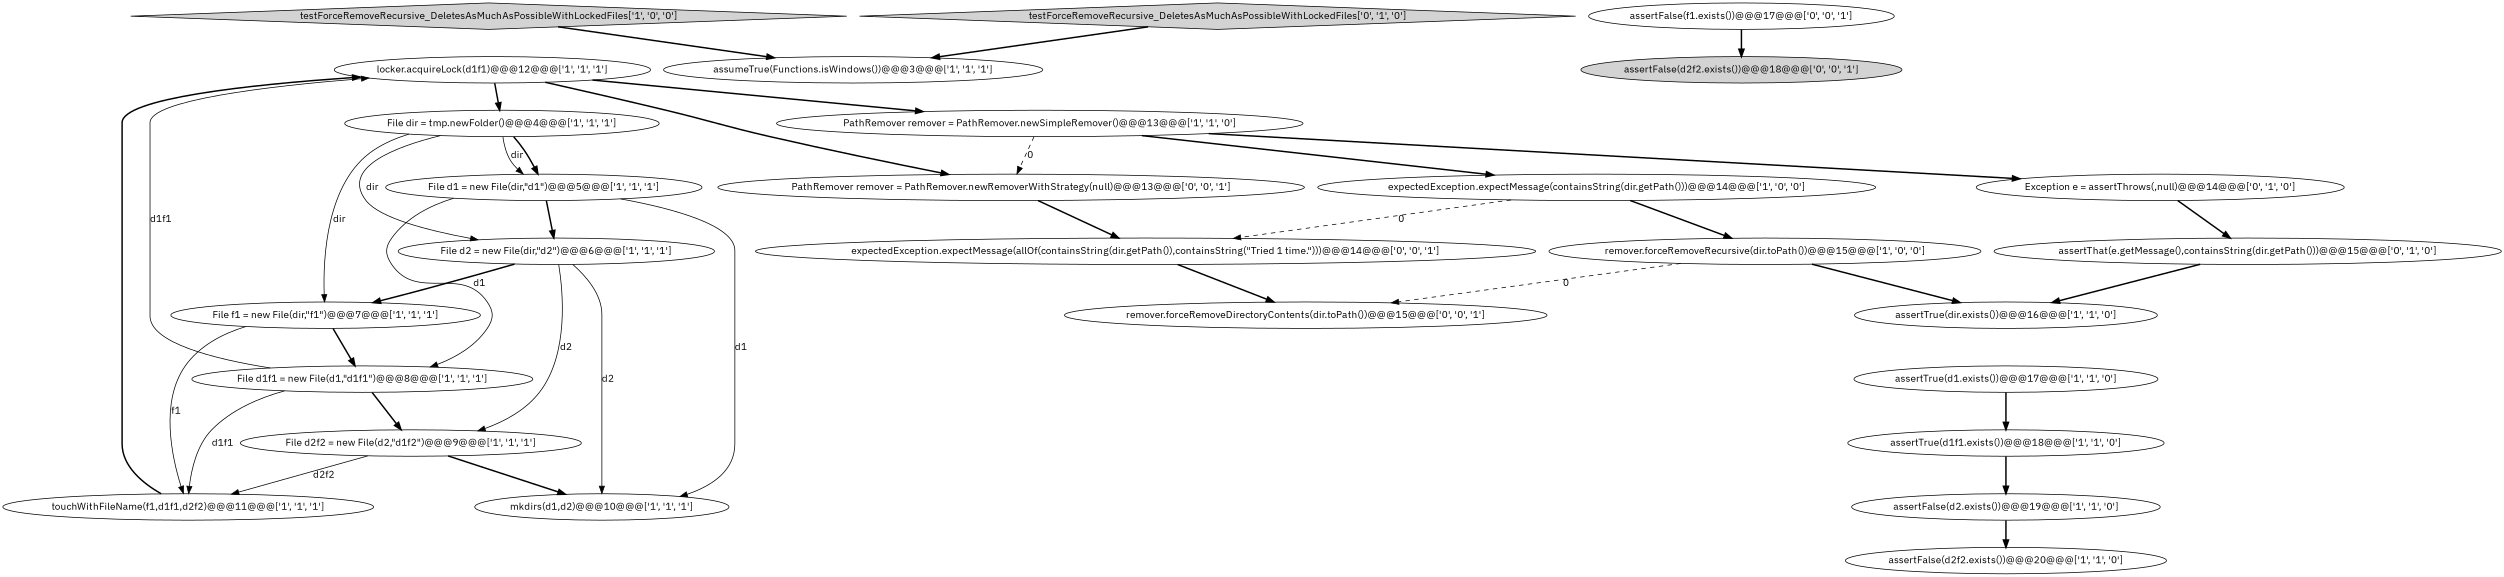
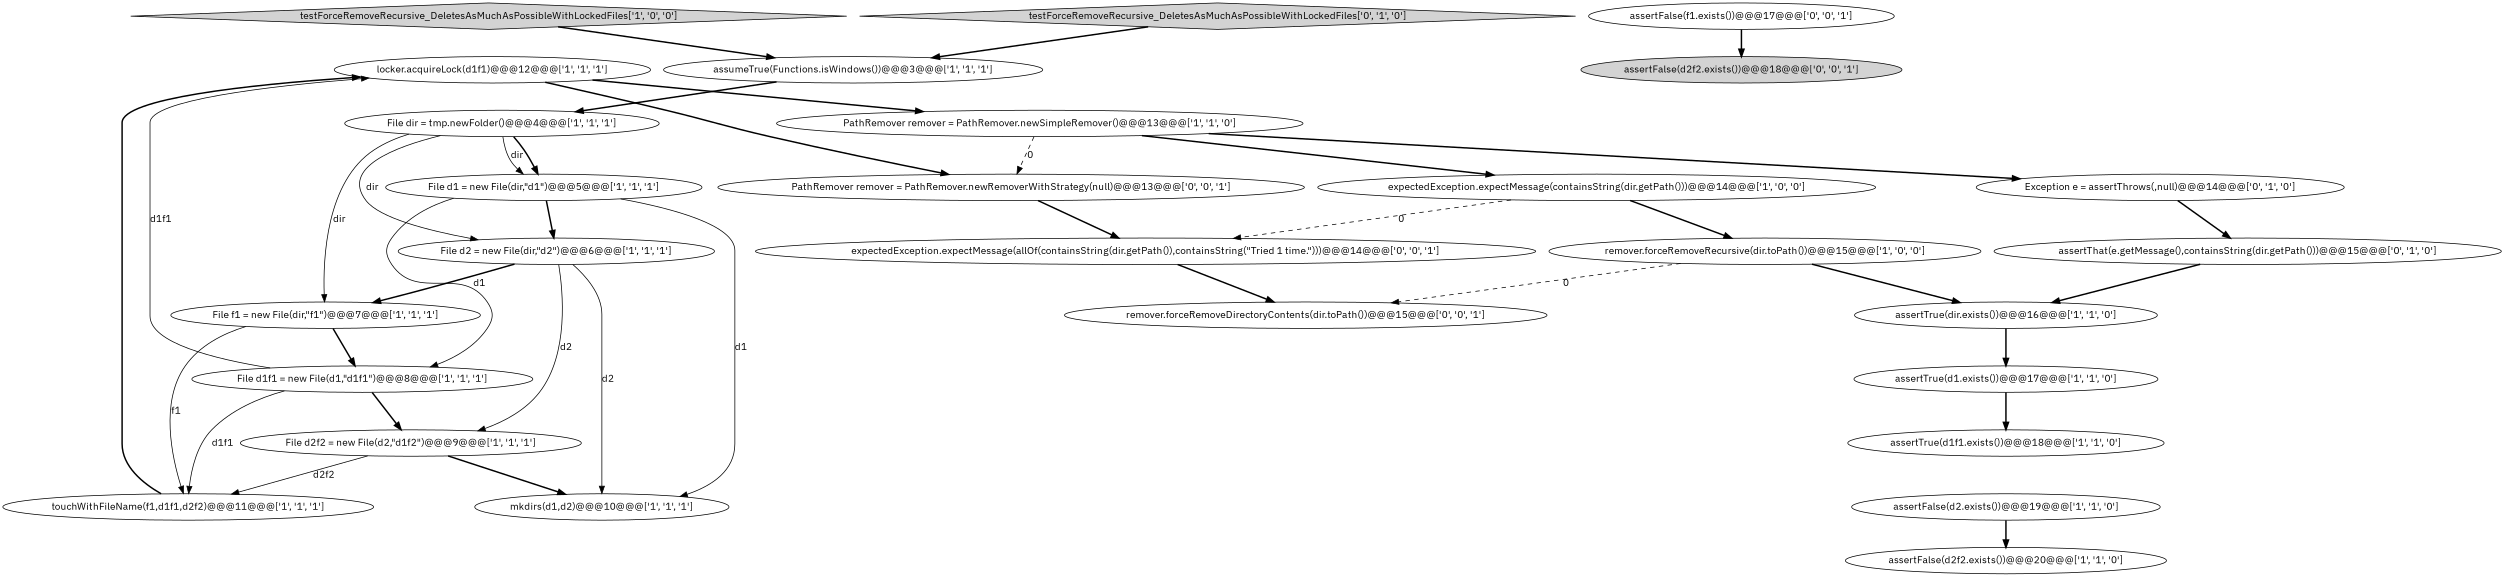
edge "locker.acquireLock(d1f1)@@@12@@@['1', '1', '1']" -> "File dir = tmp.newFolder()@@@4@@@['1', '1', '1']": now "assumeTrue(Functions.isWindows())@@@3@@@['1', '1', '1']" -> "File dir = tmp.newFolder()@@@4@@@['1', '1', '1']"
edge "assertTrue(dir.exists())@@@16@@@['1', '1', '0']" -> "assertTrue(d1.exists())@@@17@@@['1', '1', '0']": added
edge "assertTrue(d1f1.exists())@@@18@@@['1', '1', '0']" -> "assertFalse(d2.exists())@@@19@@@['1', '1', '0']": removed
